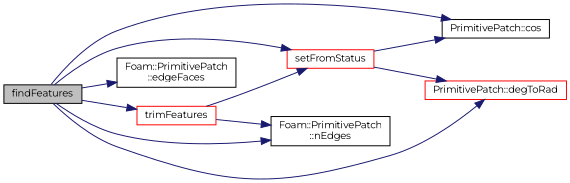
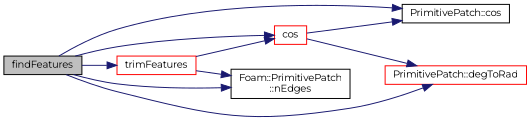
node "setFromStatus": label "setFromStatus" -> "cos"
node "Foam::PrimitivePatch ::edgeFaces": removed
